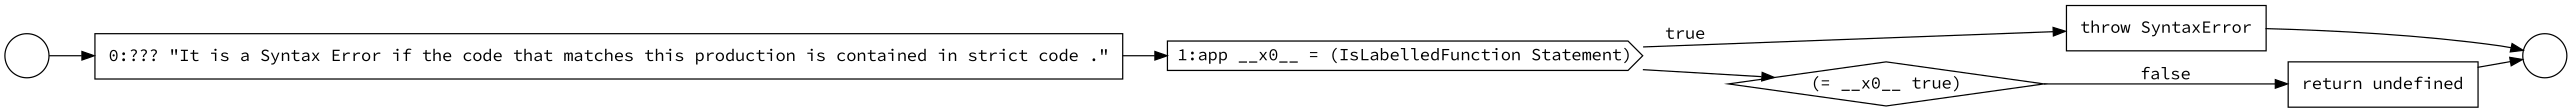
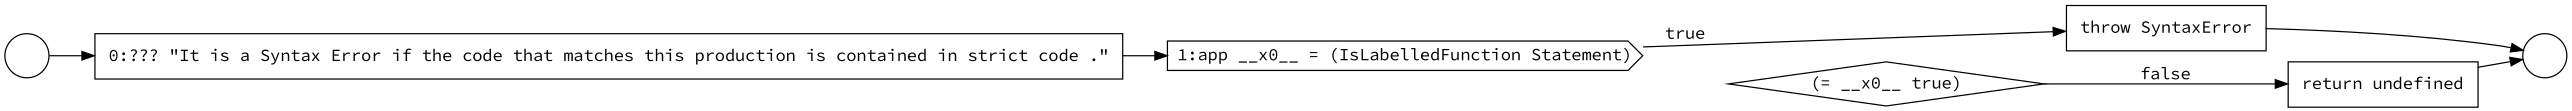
edge "1:app __x0__ = (IsLabelledFunction Statement)" -> "(= __x0__ true)": removed
